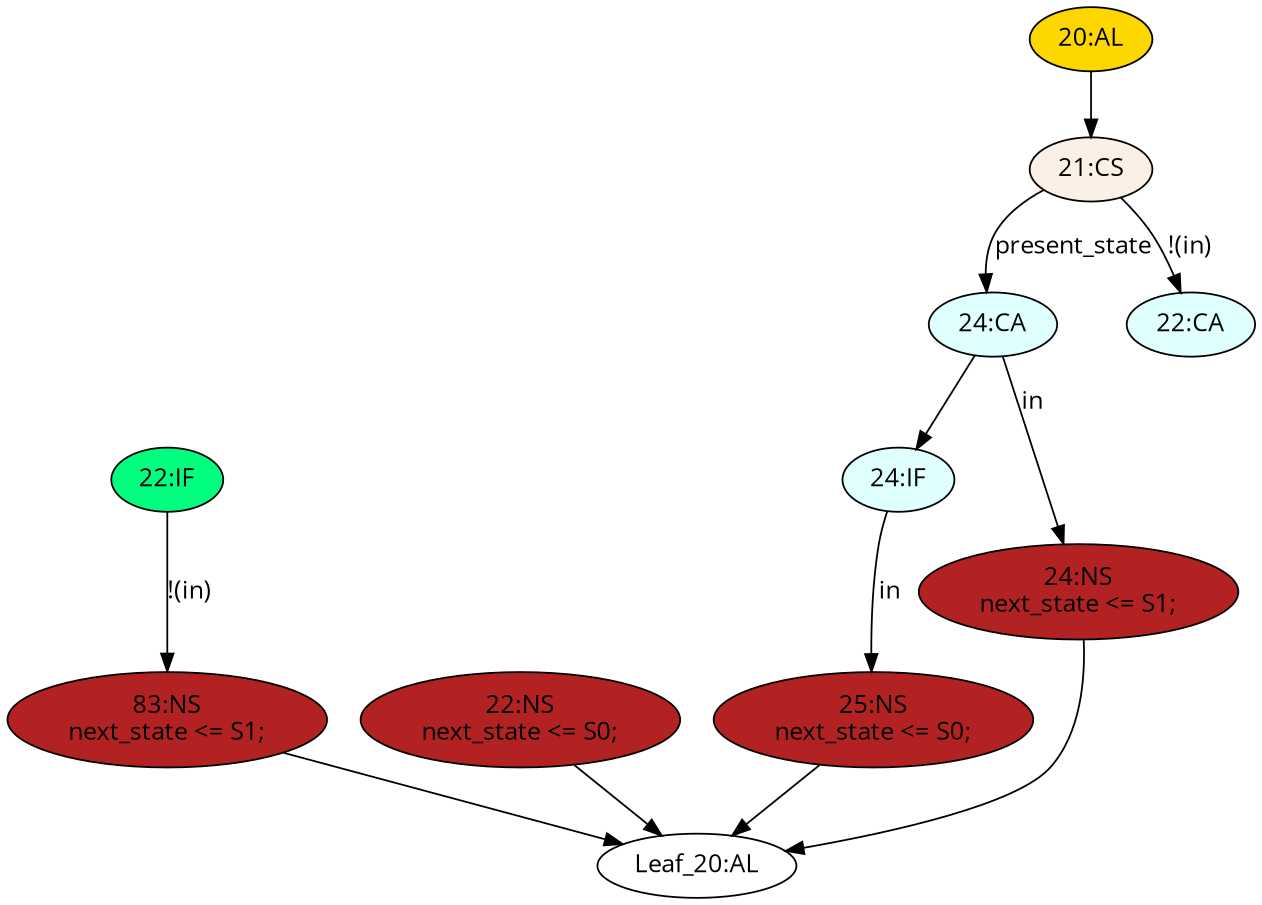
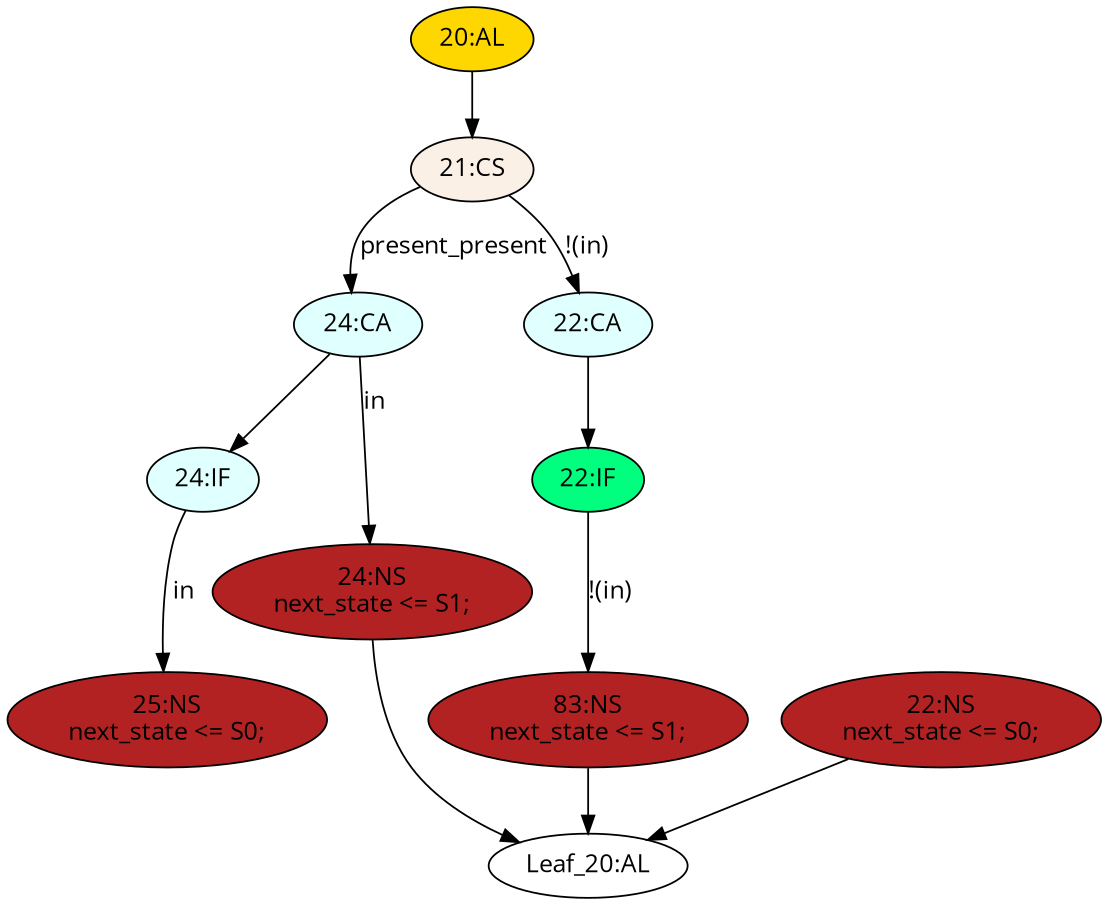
edge "21:CS" -> "24:CA": label "present_state" -> "present_present"
edge "22:CA" -> "22:IF": added
edge "25:NS next_state <= S0;" -> "Leaf_20:AL": removed
